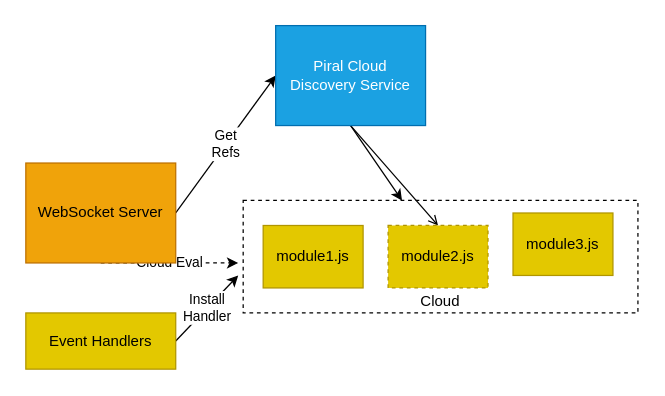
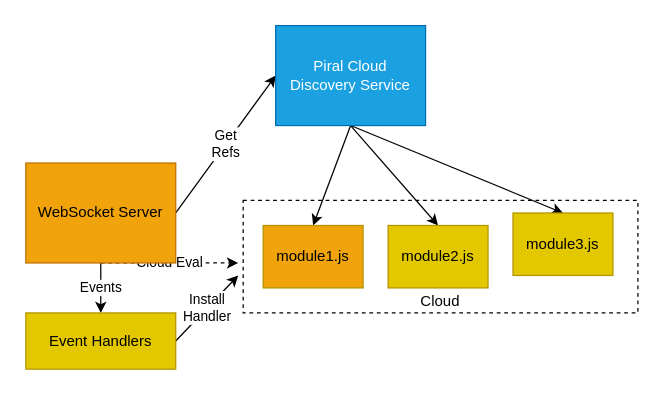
edge "Piral Cloud Discovery Service" -> "Cloud": now "Piral Cloud Discovery Service" -> "module3.js"
edge "Piral Cloud Discovery Service" -> "module1.js": added
edge "Piral Cloud Discovery Service" -> "module2.js": arrowhead open -> classic
node "module1.js": fillcolor #e3c800 -> #f0a30a
node "module2.js": style dashed -> solid
edge "WebSocket Server" -> "Event Handlers": added, label "Events"
